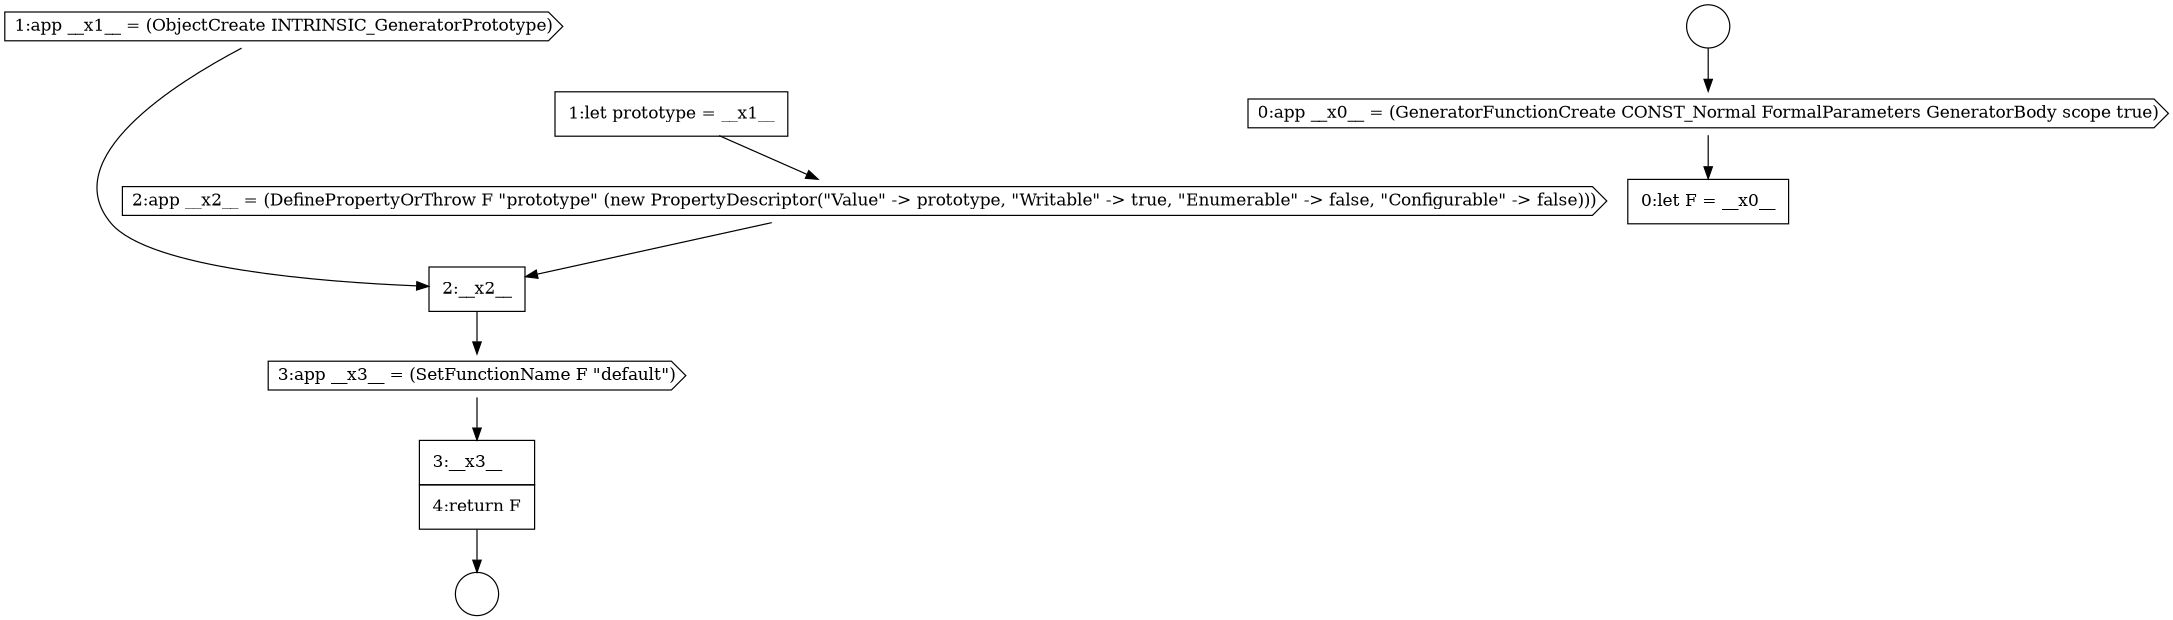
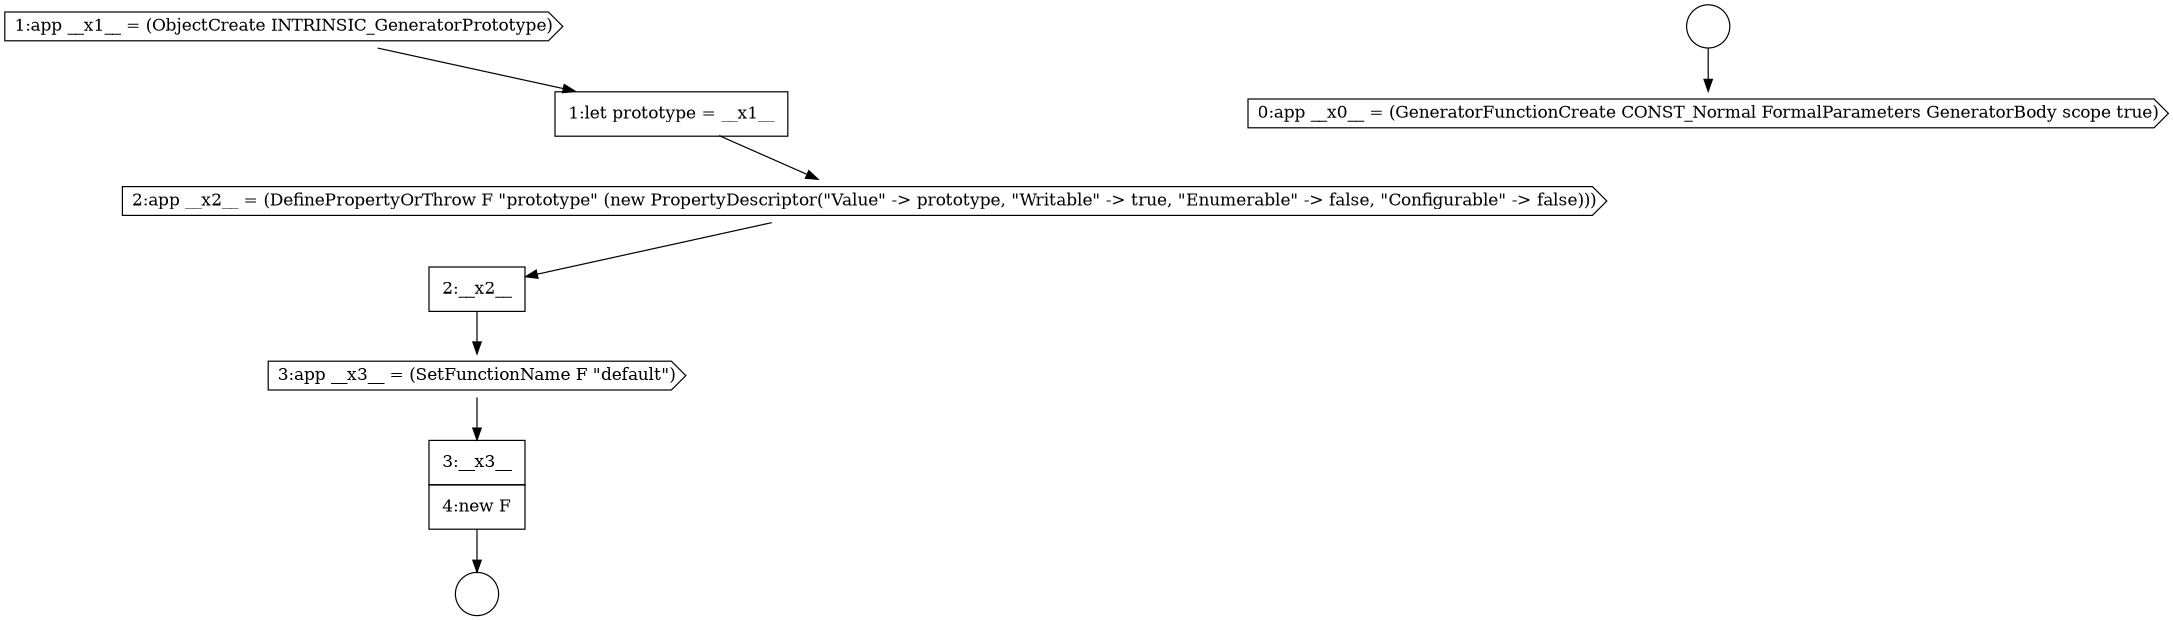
node "0:let F = __x0__": removed
edge "1:app __x1__ = (ObjectCreate INTRINSIC_GeneratorPrototype)" -> "2:__x2__": now "1:app __x1__ = (ObjectCreate INTRINSIC_GeneratorPrototype)" -> "1:let prototype = __x1__"
node "3:__x3__": text "4:return F" -> "4:new F"
